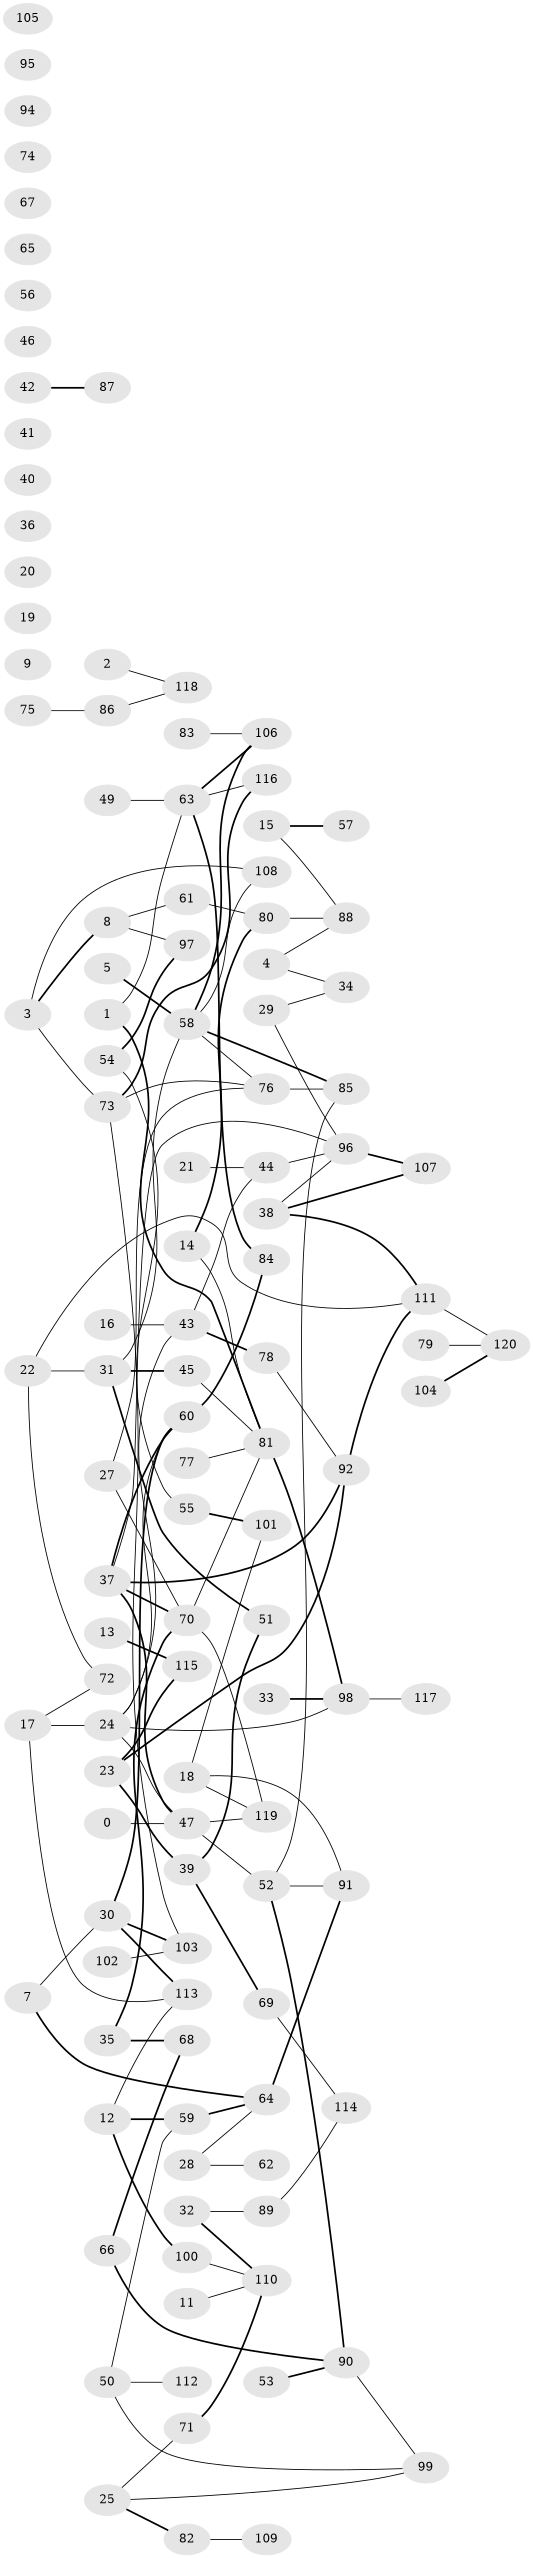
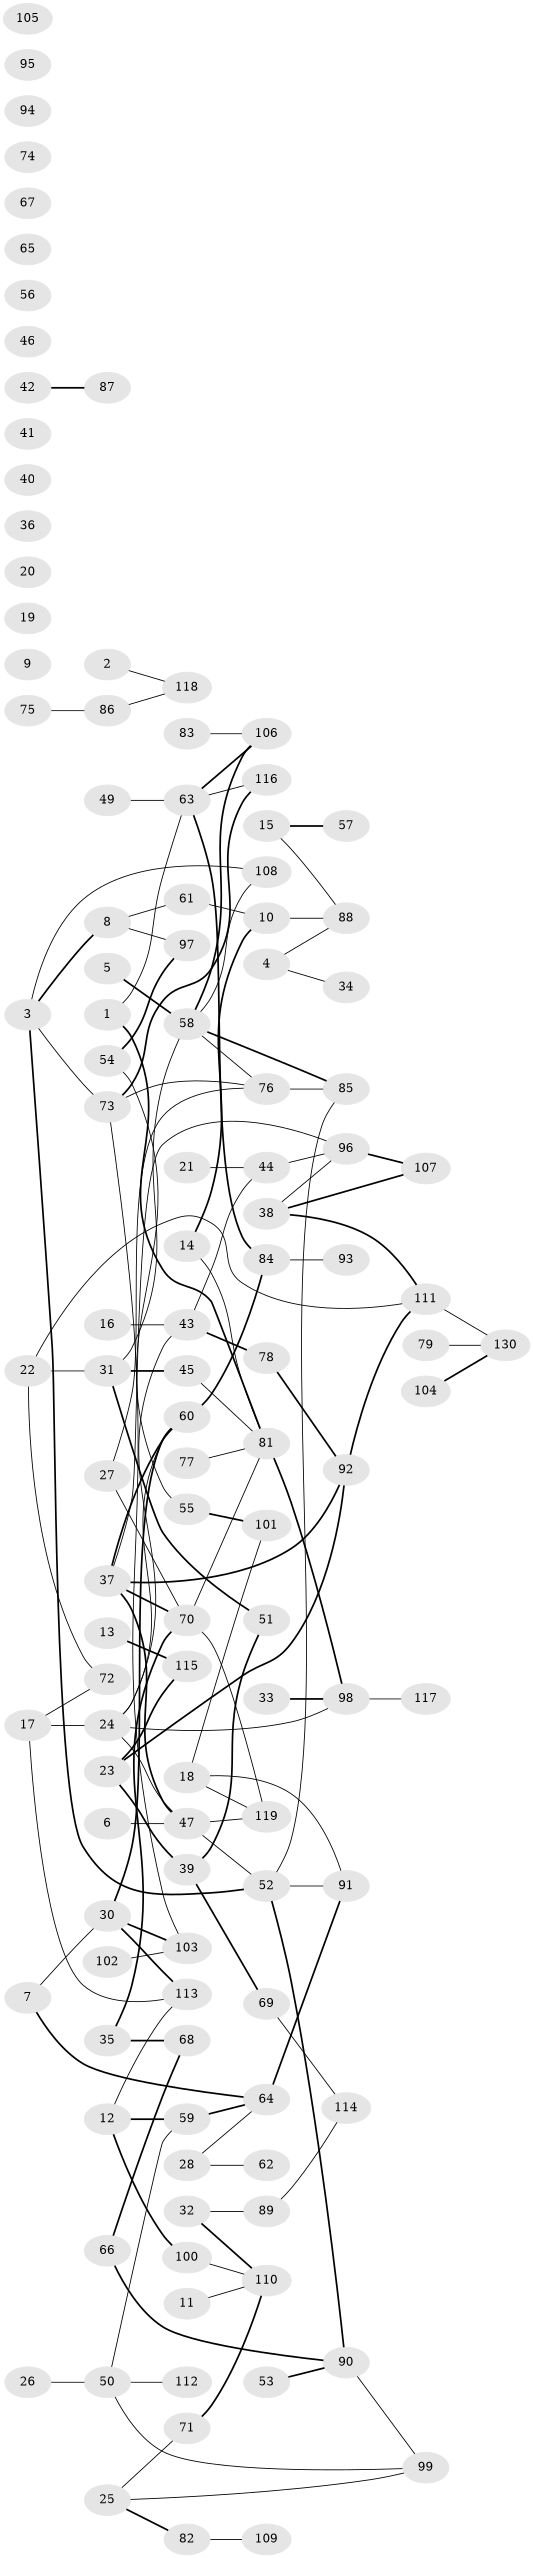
node "80": label "80" -> "10"
node "29": removed
node "93": added
node "120": label "120" -> "130"
edge "78" -- "92": style solid -> bold
edge "3" -- "52": added
node "0": label "0" -> "6"
node "26": added
